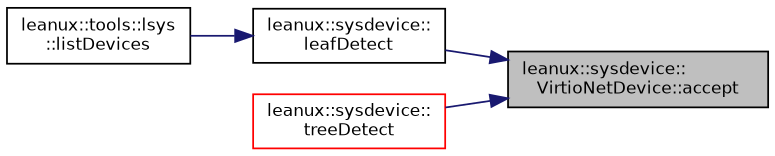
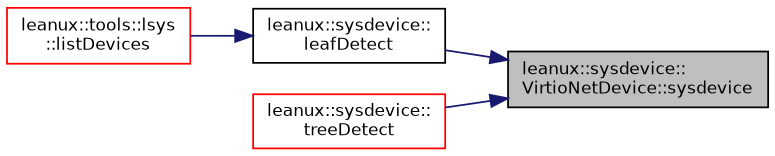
node "leanux::tools::lsys ::listDevices": color black -> red
node "leanux::sysdevice:: VirtioNetDevice::accept": label "leanux::sysdevice:: VirtioNetDevice::accept" -> "leanux::sysdevice:: VirtioNetDevice::sysdevice"
